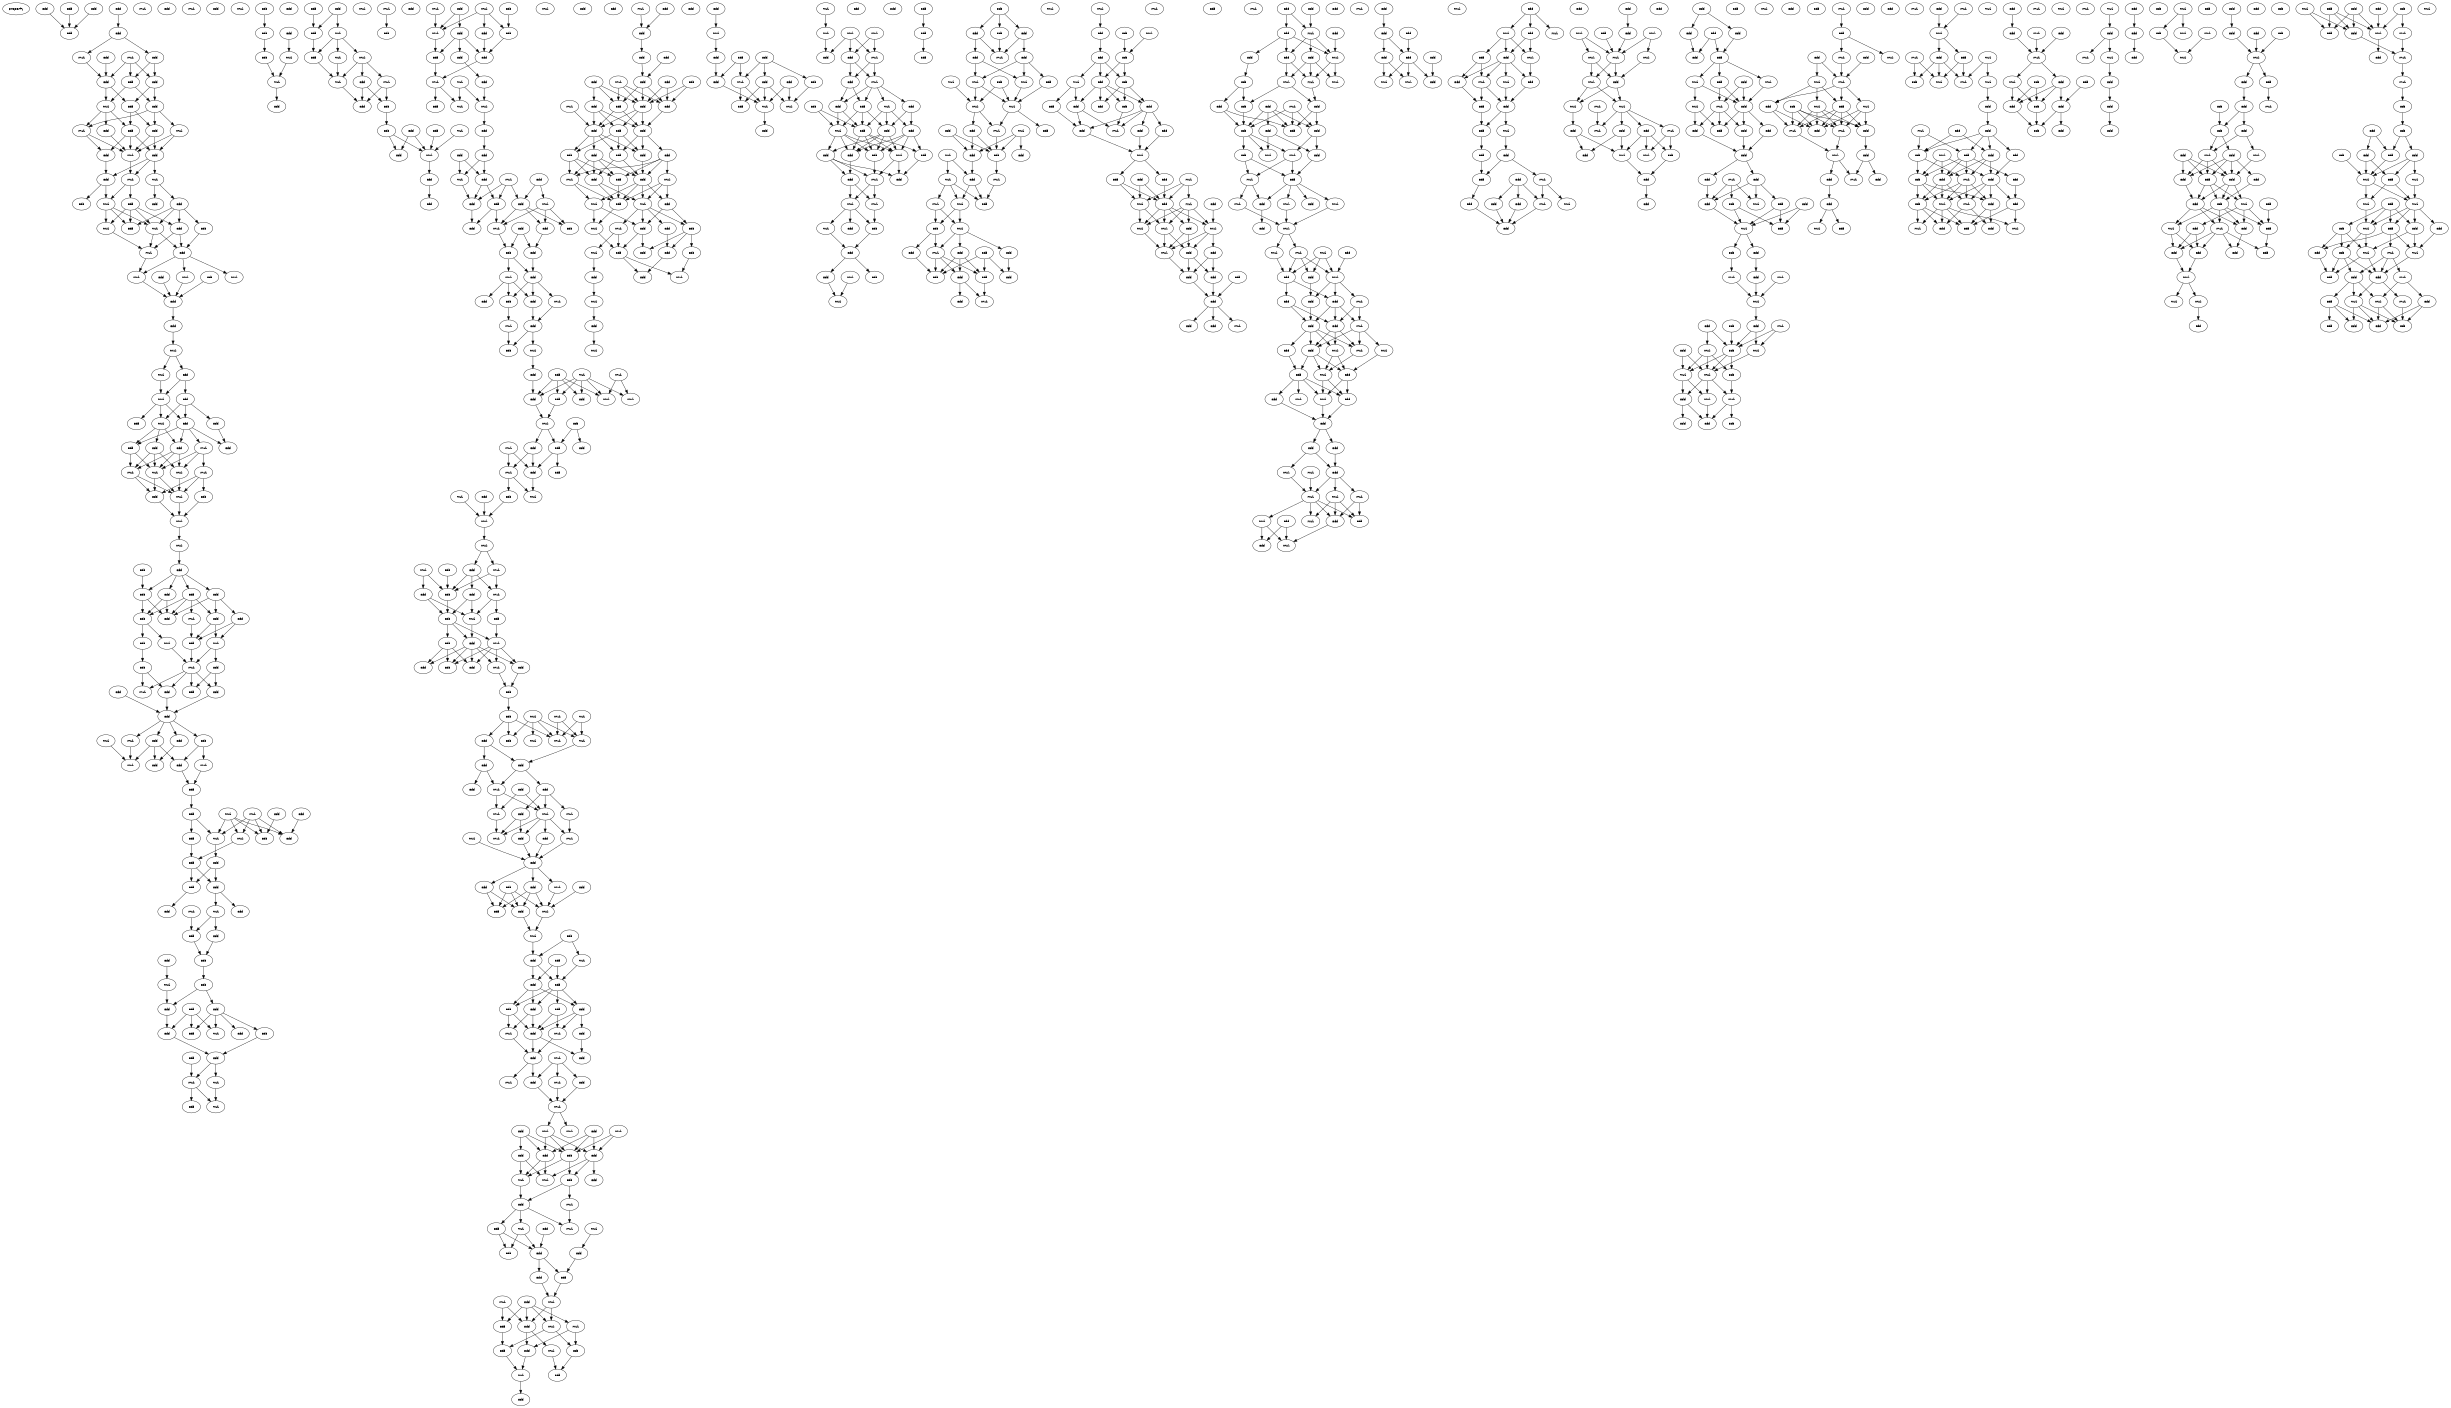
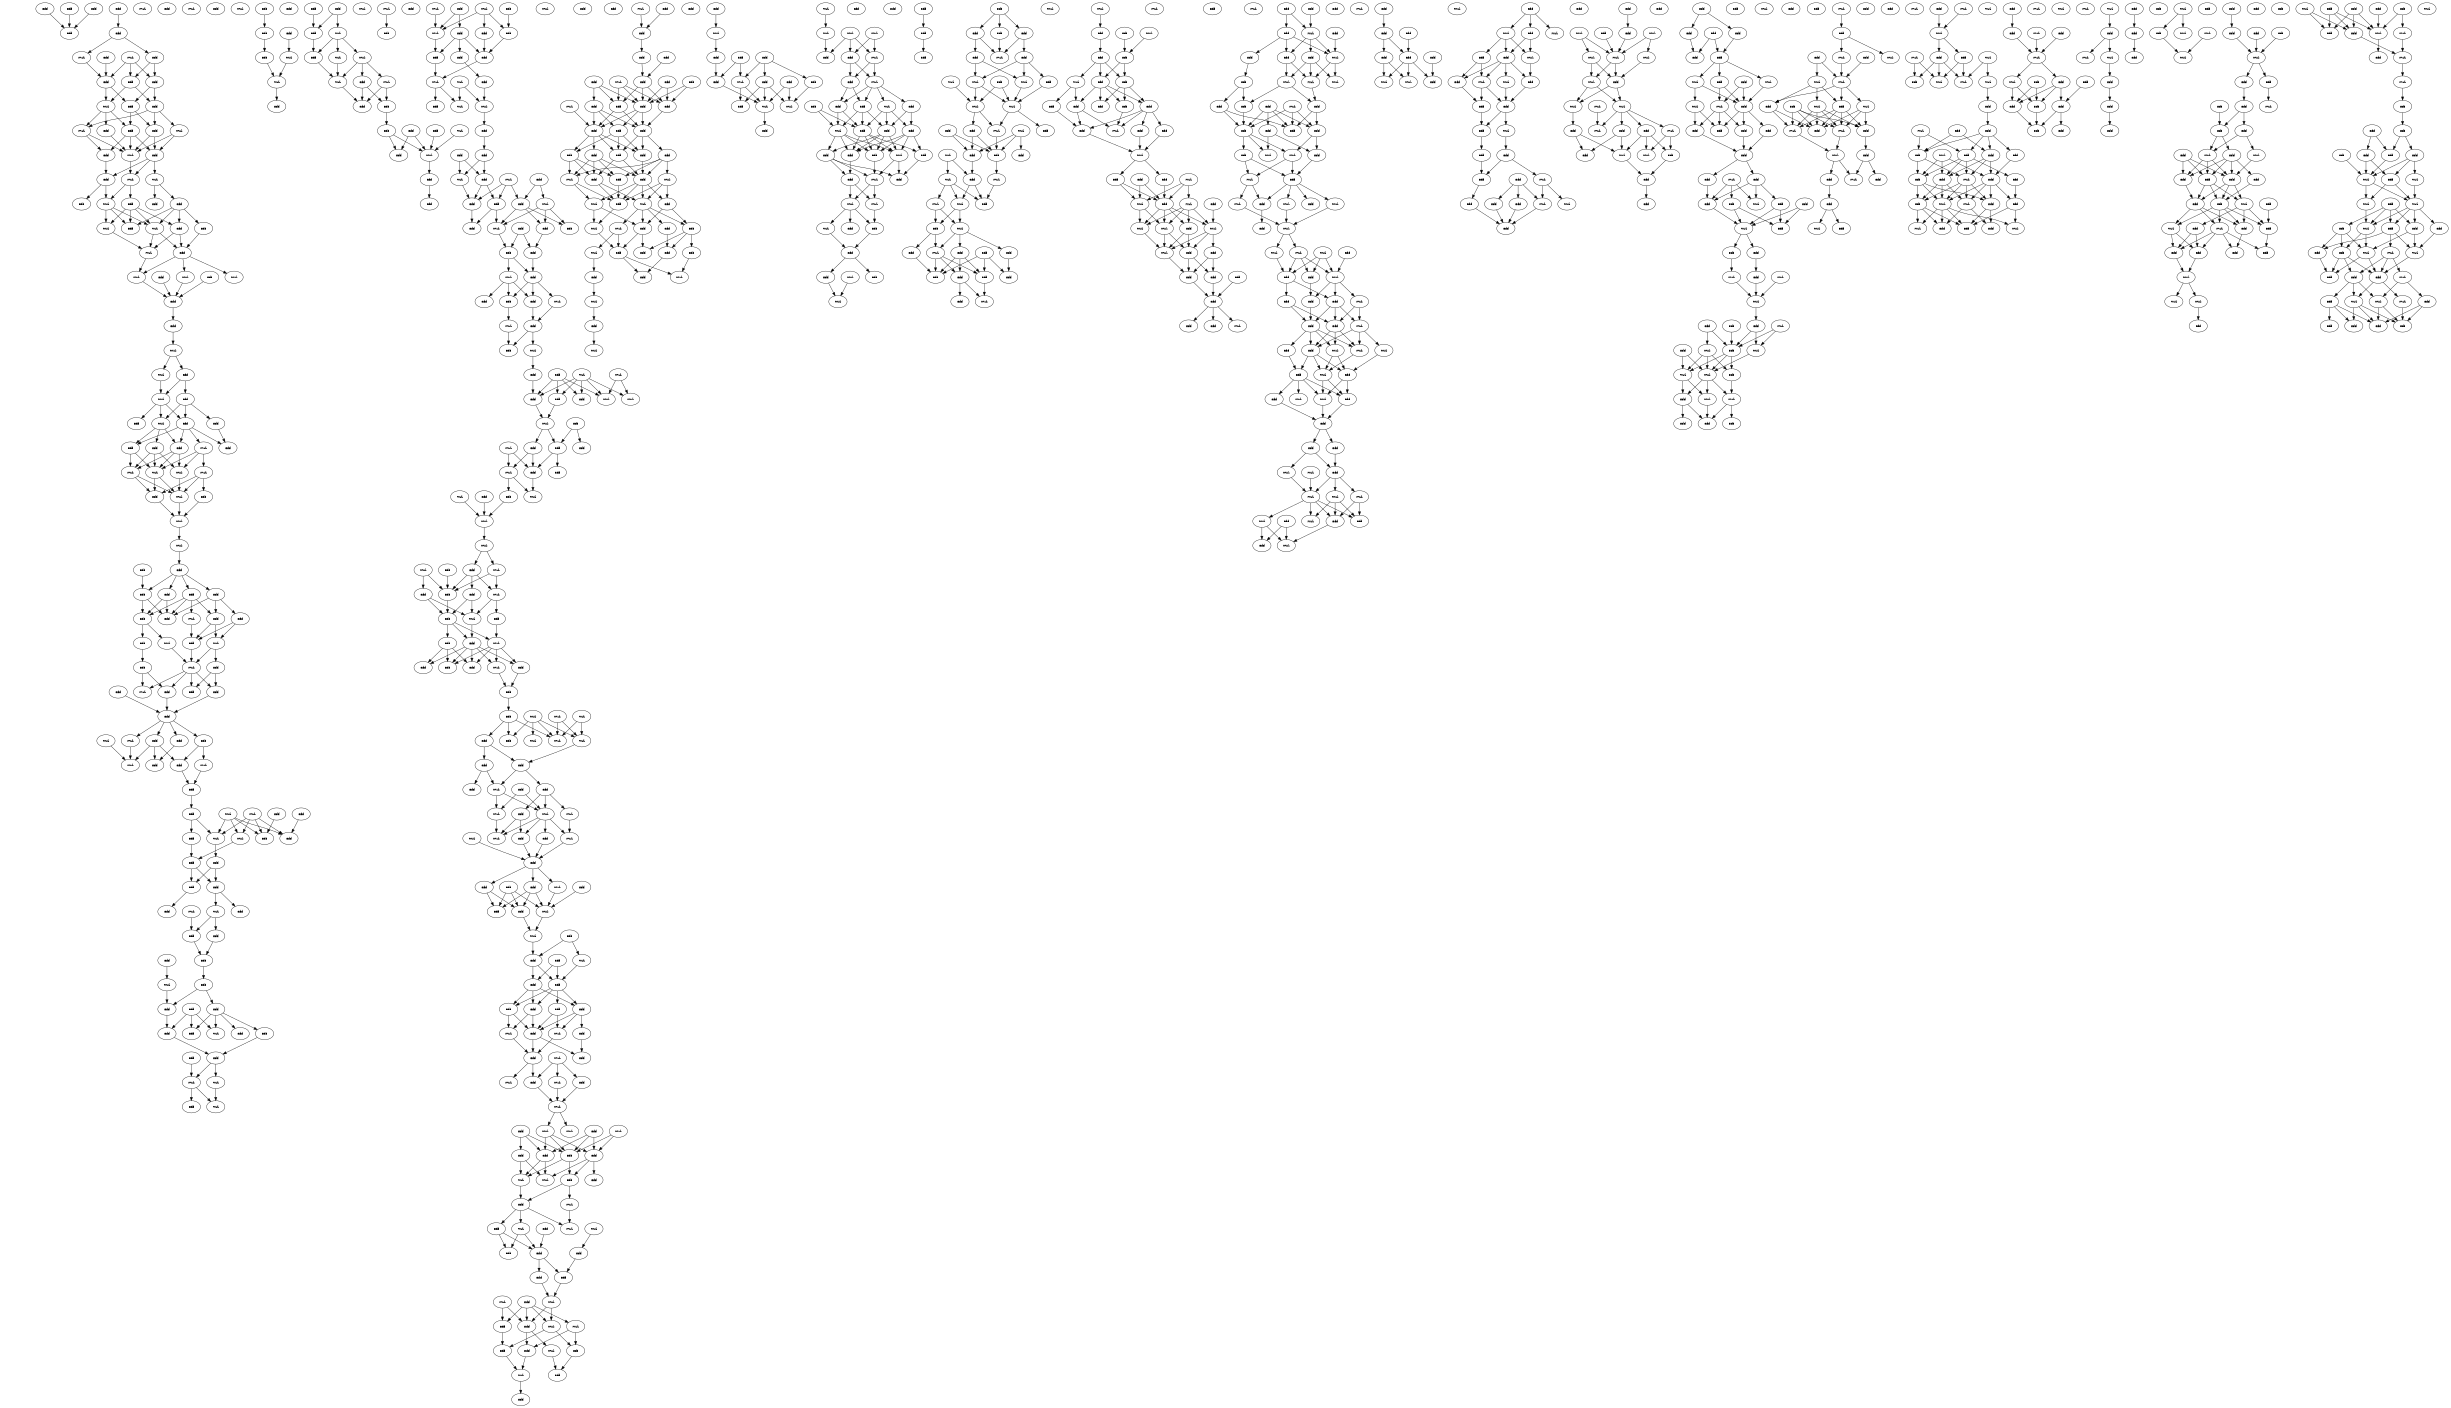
node "property": removed
